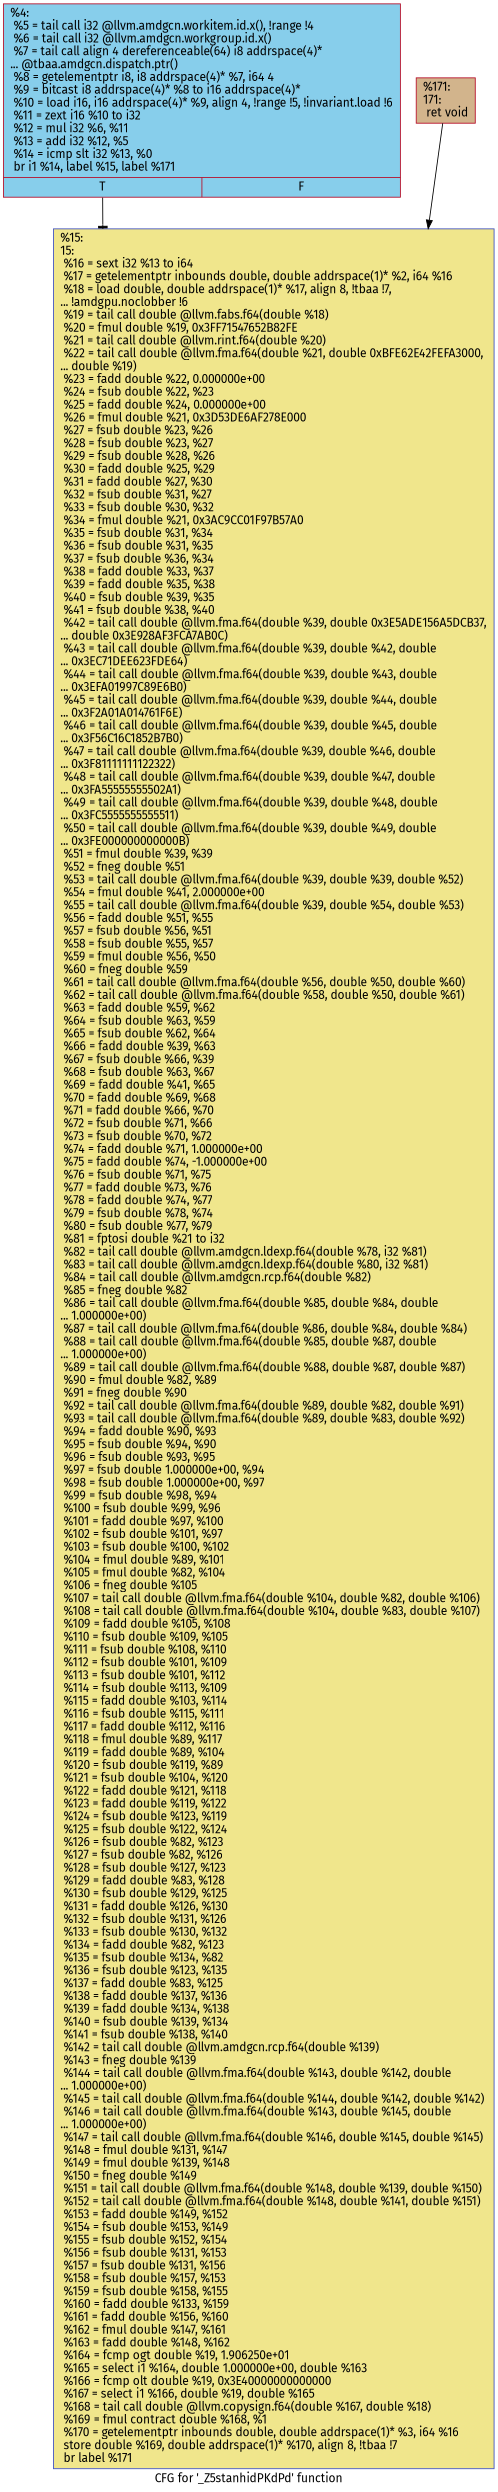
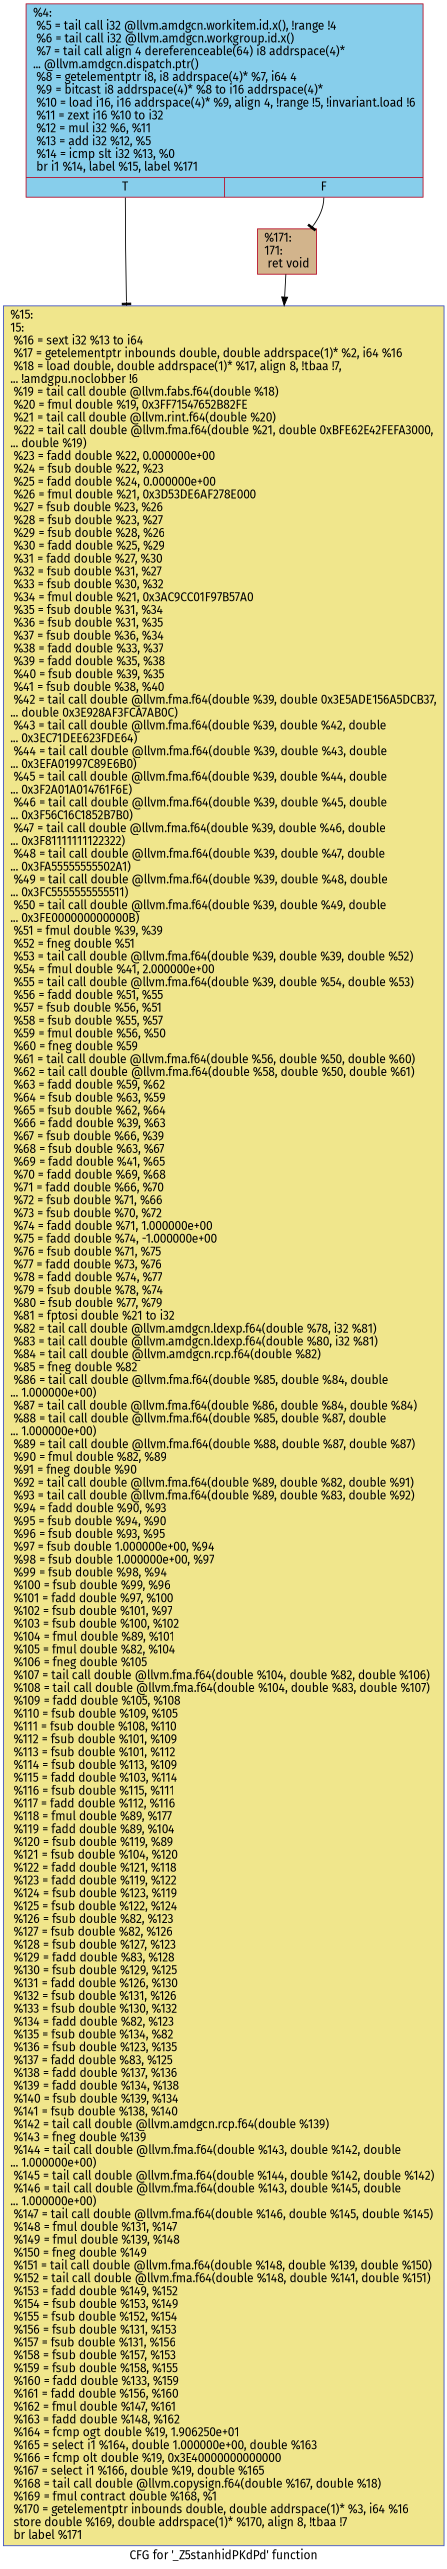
node "%4:": text "... @tbaa.amdgcn.dispatch.ptr()" -> "... @llvm.amdgcn.dispatch.ptr()"
edge "%4:" -> "%171:": added
node "%15:": text "%118 = fmul double %89, %117" -> "%118 = fmul double %89, %177"
